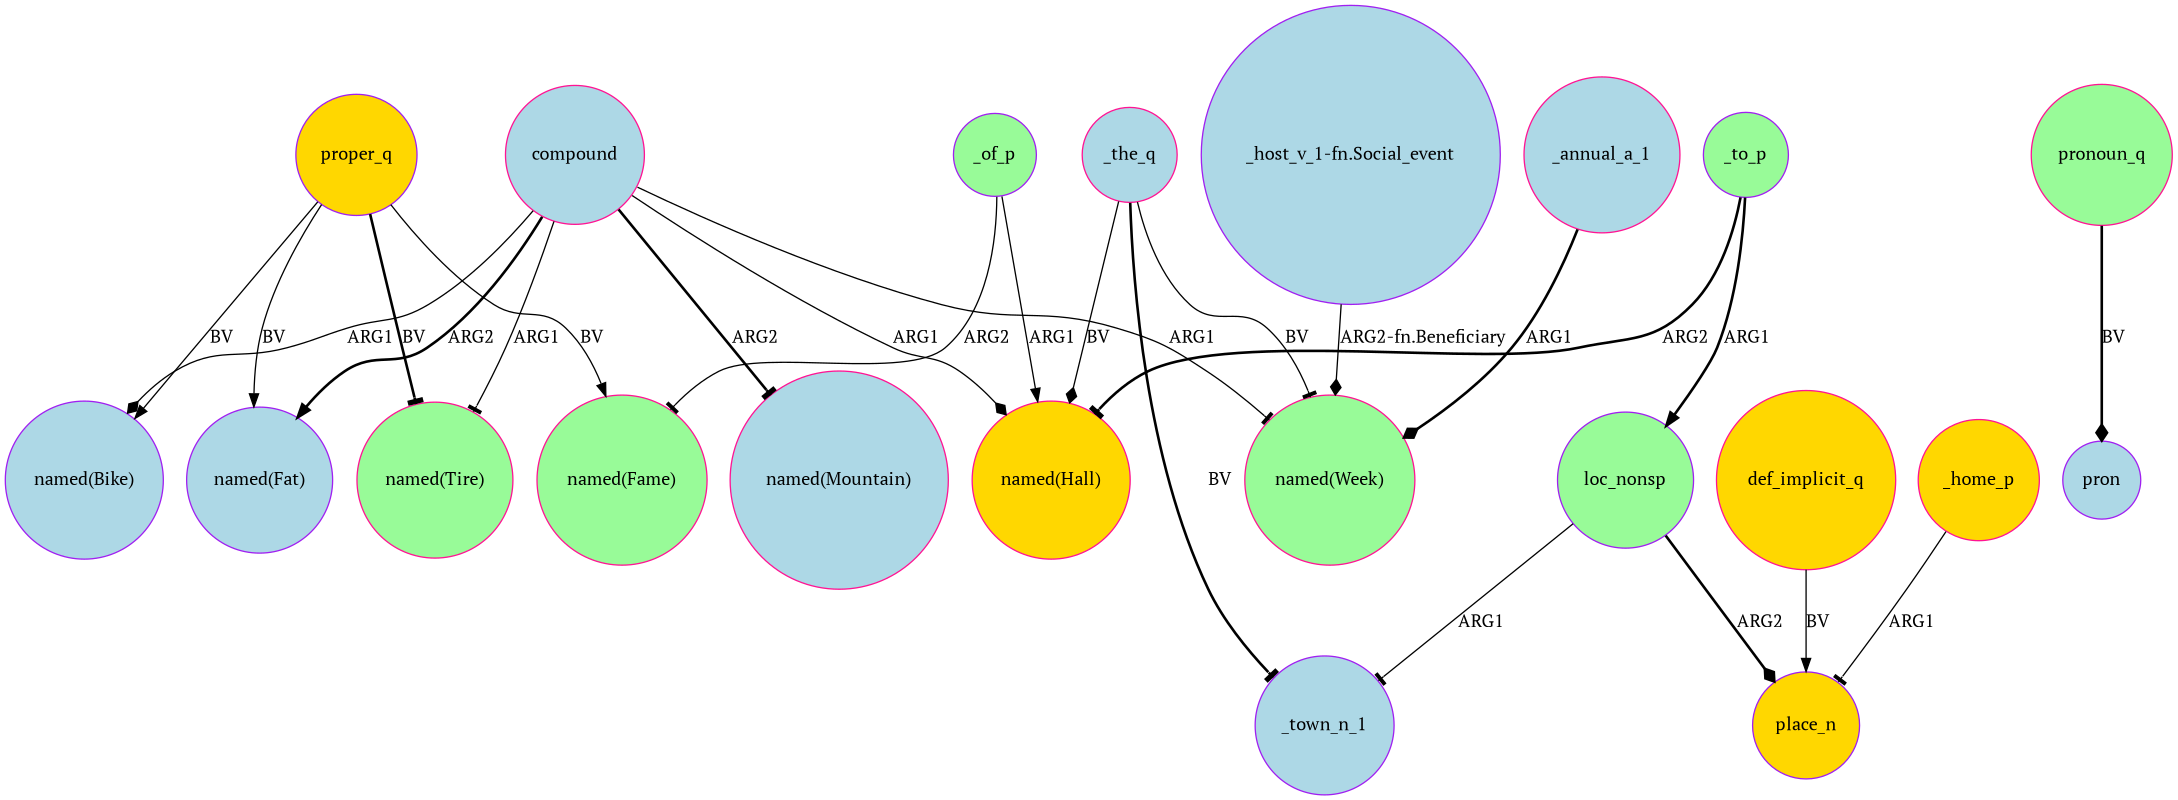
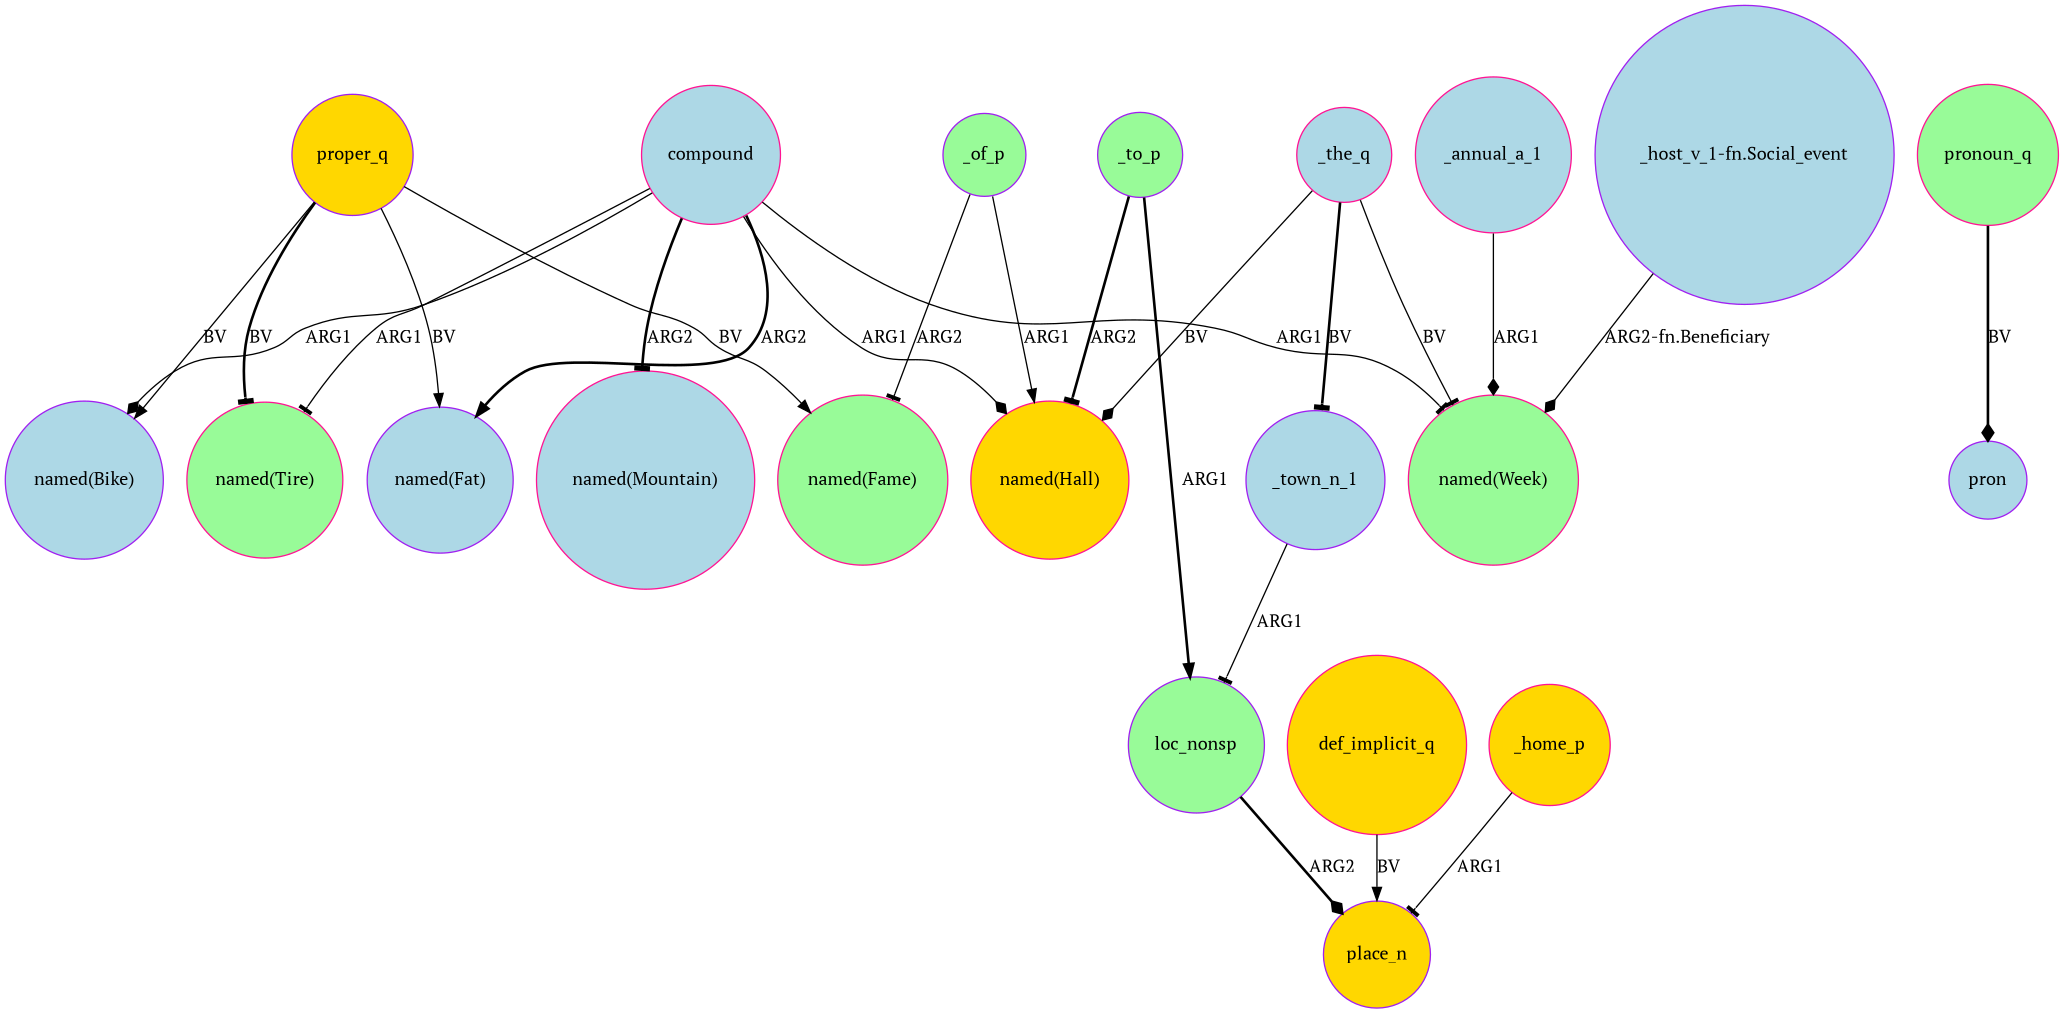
edge "_annual_a_1" -> "named(Week)": style bold -> solid
edge "loc_nonsp" -> "_town_n_1": reversed
